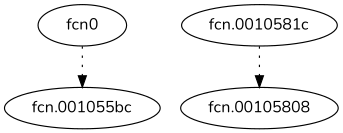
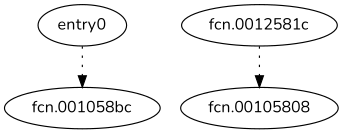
node "fcn0": label "fcn0" -> "entry0"
node "fcn.0010581c": label "fcn.0010581c" -> "fcn.0012581c"
node "fcn.001055bc": label "fcn.001055bc" -> "fcn.001058bc"
